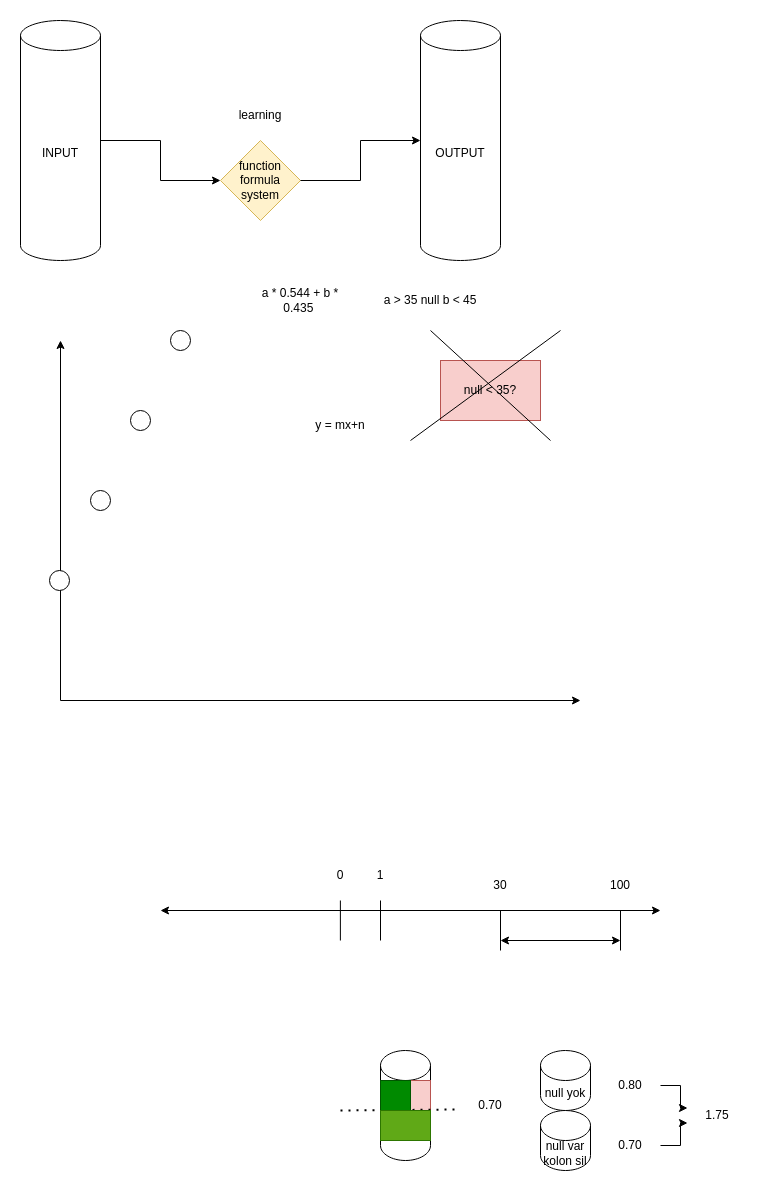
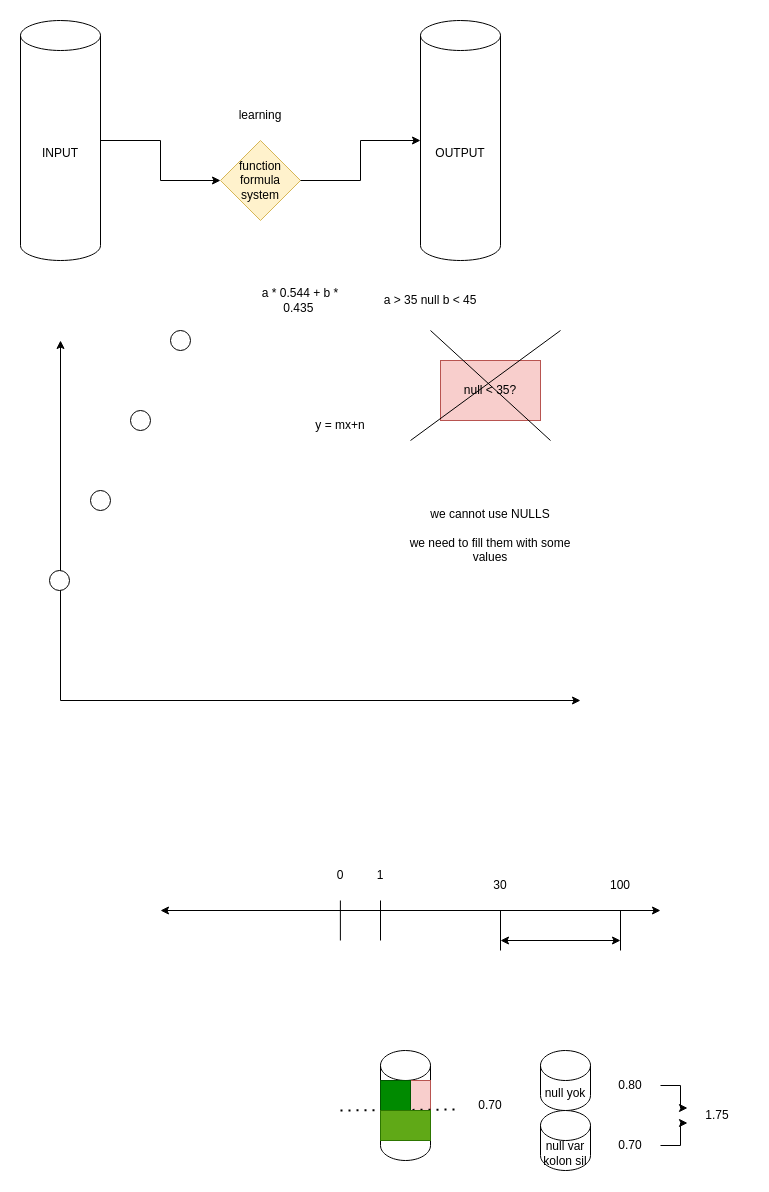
node "we cannot use NULLS we need to fill them with some values": added
